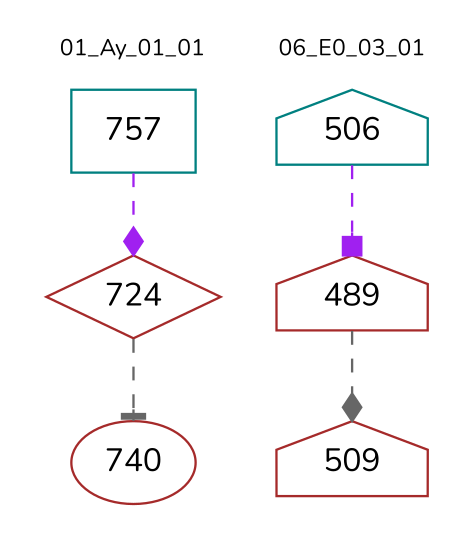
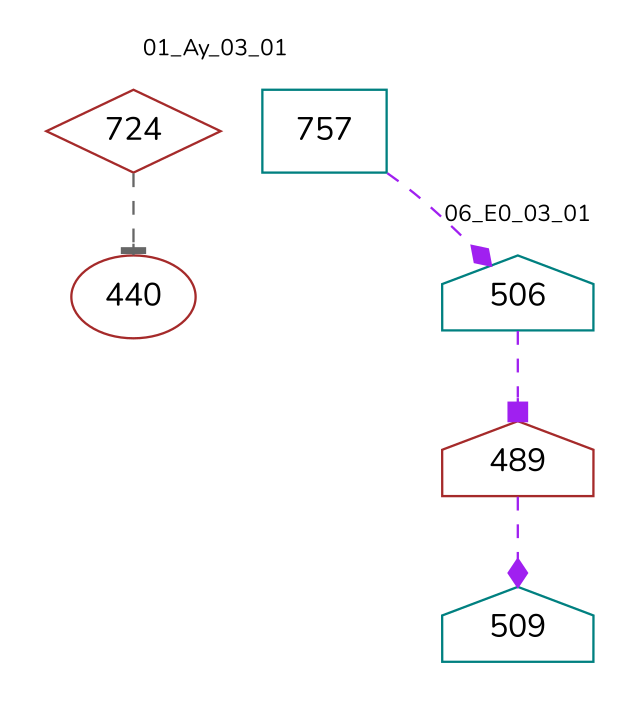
cluster "01_Ay_01_01": label "01_Ay_01_01" -> "01_Ay_03_01"
edge "757" -> "724": now "757" -> "506"
edge "489" -> "509": color gray40 -> purple
node "740": label "740" -> "440"
node "509": color brown -> teal
